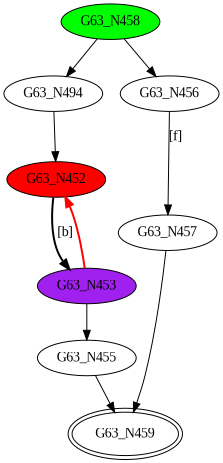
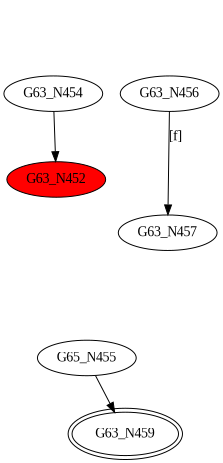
node "G63_N458": removed
node "G63_N494": label "G63_N494" -> "G63_N454"
node "G63_N453": removed
edge "G63_N457" -> "G63_N459": removed
node "G63_N455": label "G63_N455" -> "G65_N455"
